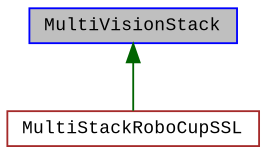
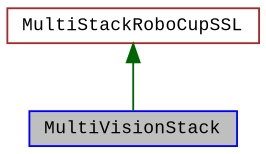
edge "MultiStackRoboCupSSL" -> "MultiVisionStack": reversed
